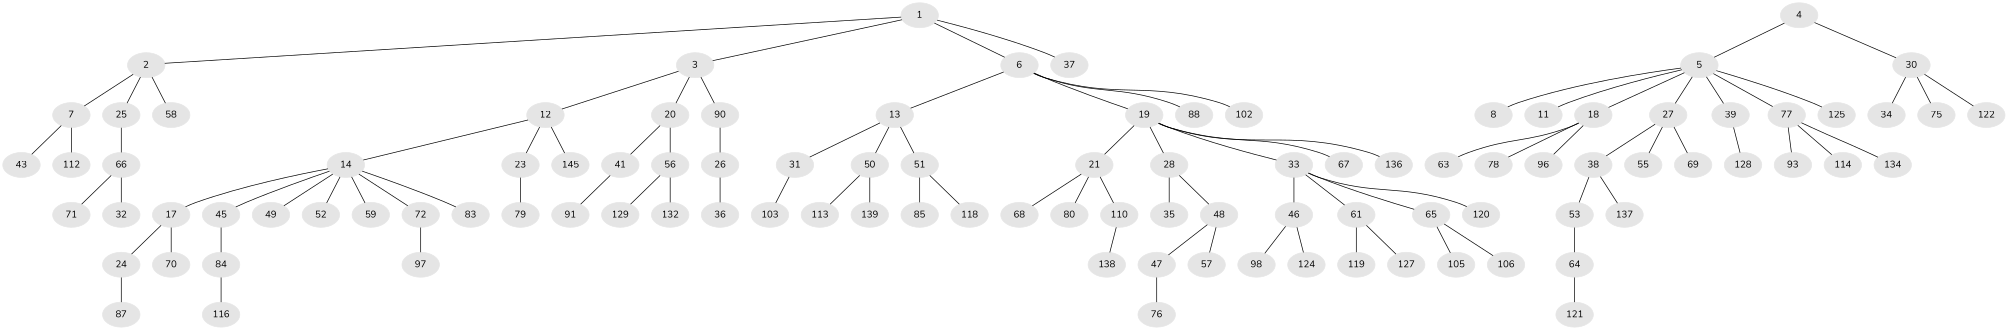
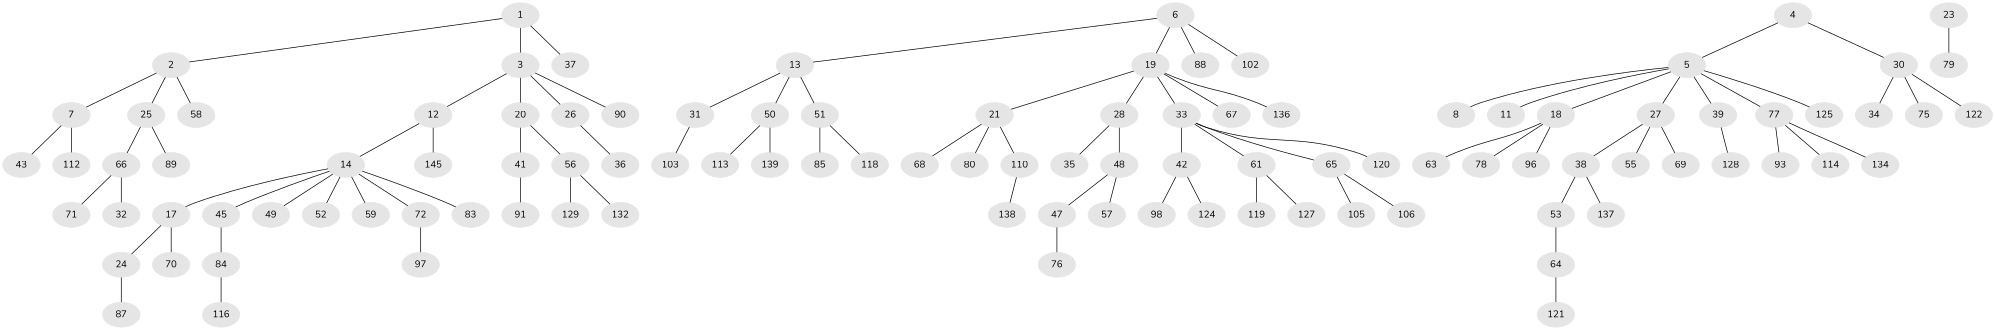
edge "1" -- "6": removed
edge "12" -- "23": removed
edge "90" -- "26": now "3" -- "26"
node "89": added
node "46": label "46" -> "42"
